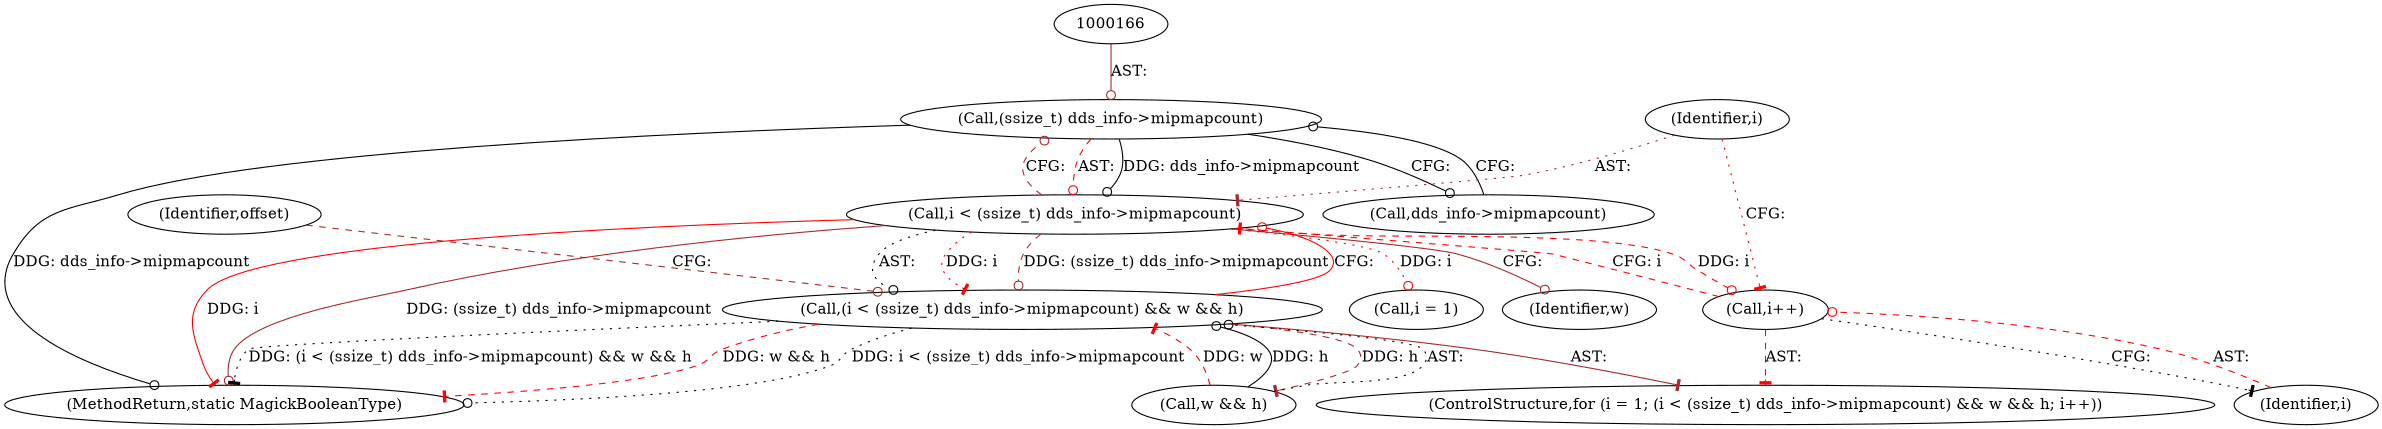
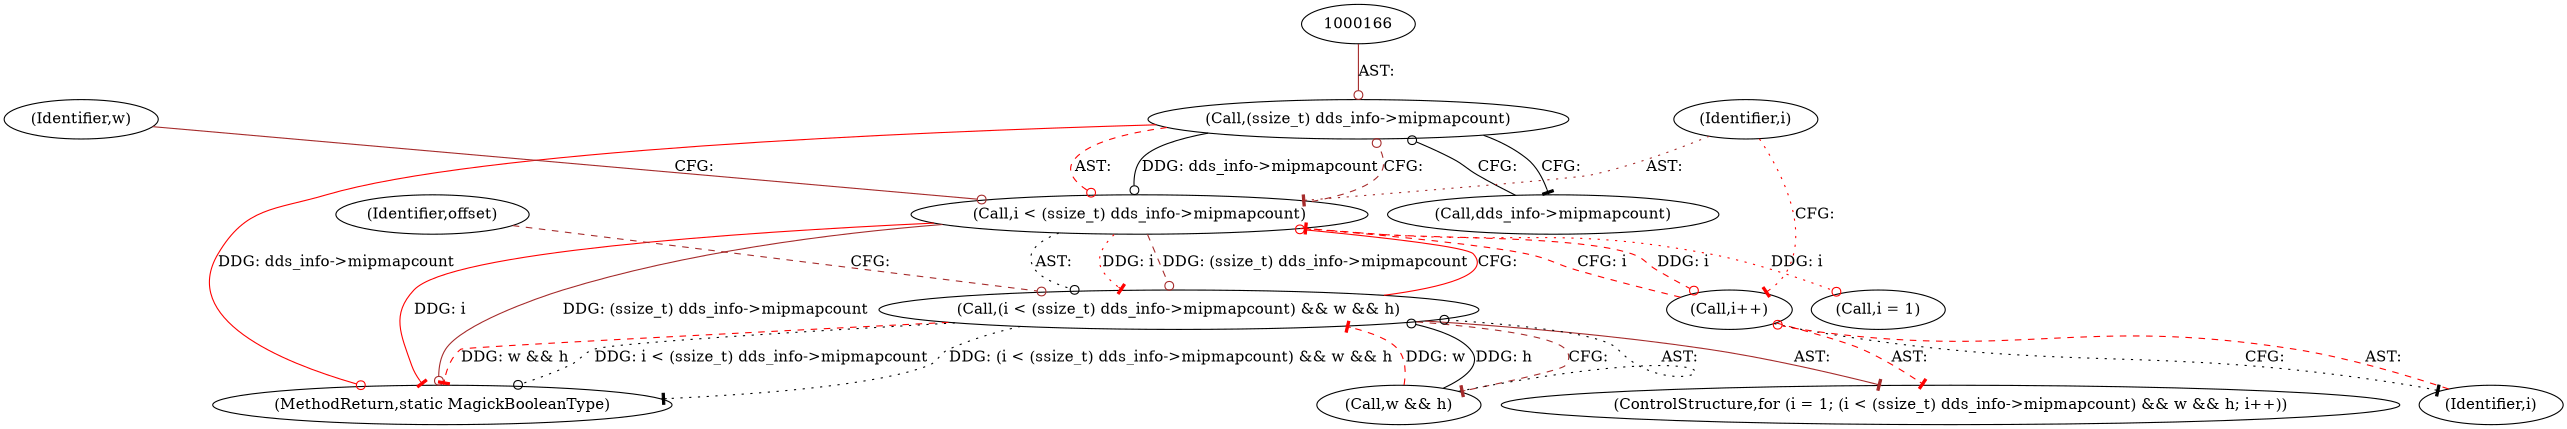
edge "(Call,(ssize_t) dds_info->mipmapcount)" -> "(Call,dds_info->mipmapcount)": arrowhead odot -> tee
edge "(Call,(ssize_t) dds_info->mipmapcount)" -> "(MethodReturn,static MagickBooleanType)": color black -> red
edge "(Call,i < (ssize_t) dds_info->mipmapcount)" -> "(Identifier,w)": reversed
edge "(Call,(i < (ssize_t) dds_info->mipmapcount) && w && h)" -> "(Call,w && h)": label "DDG: h" -> "CFG: "
